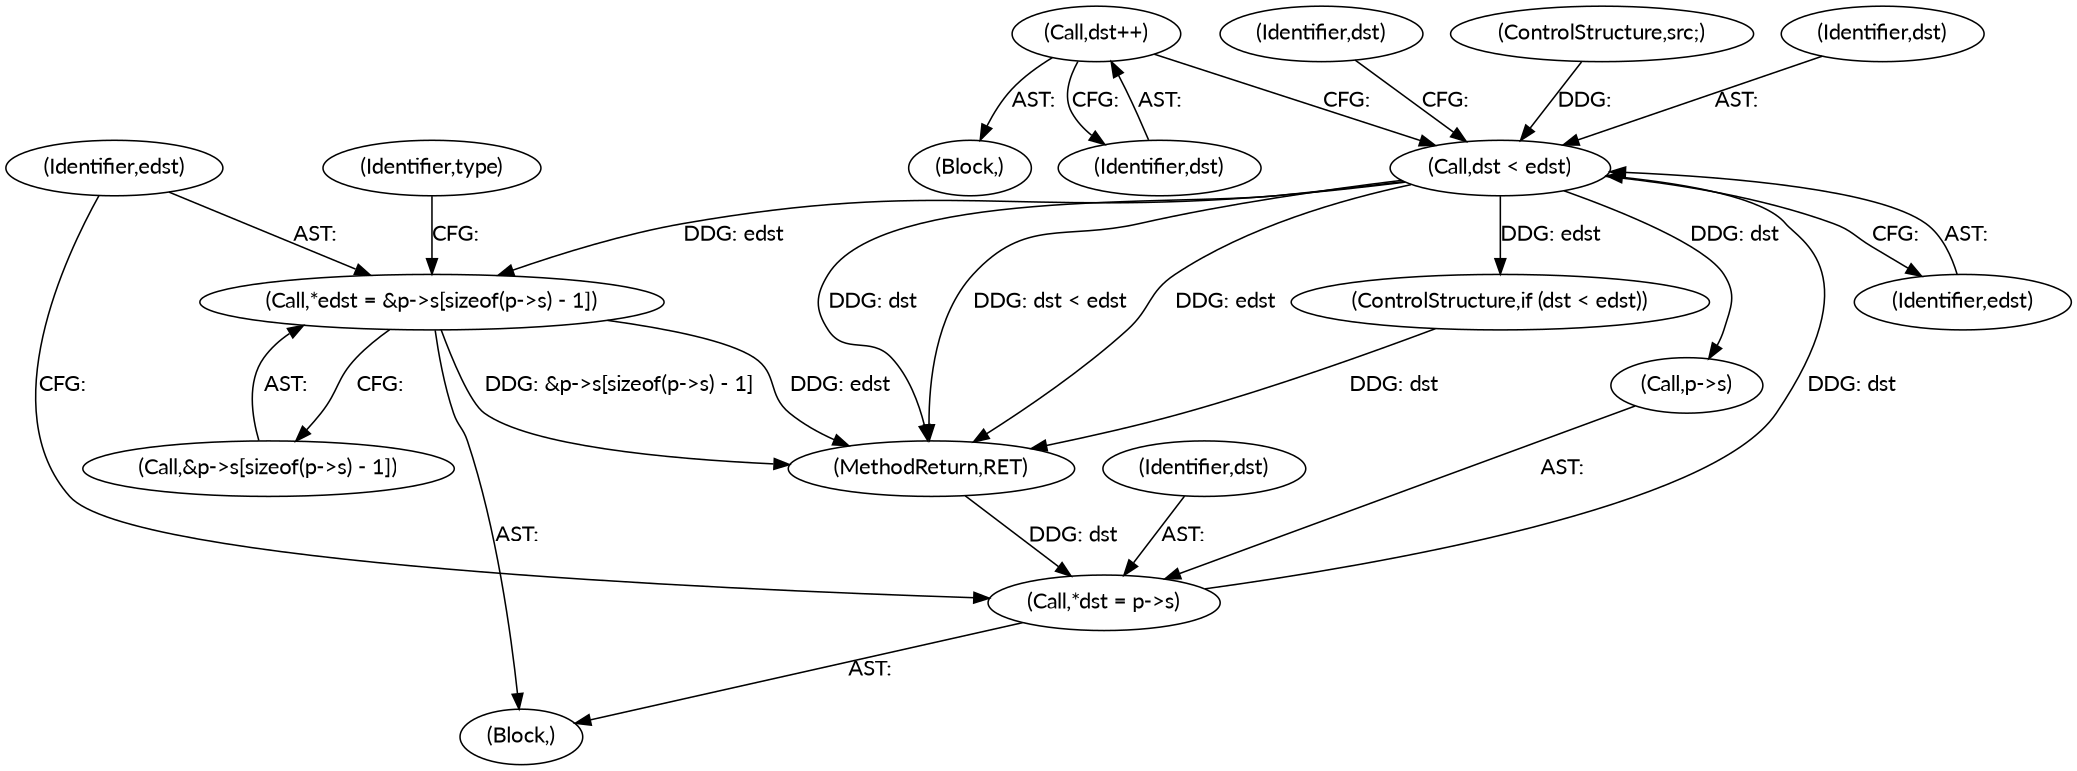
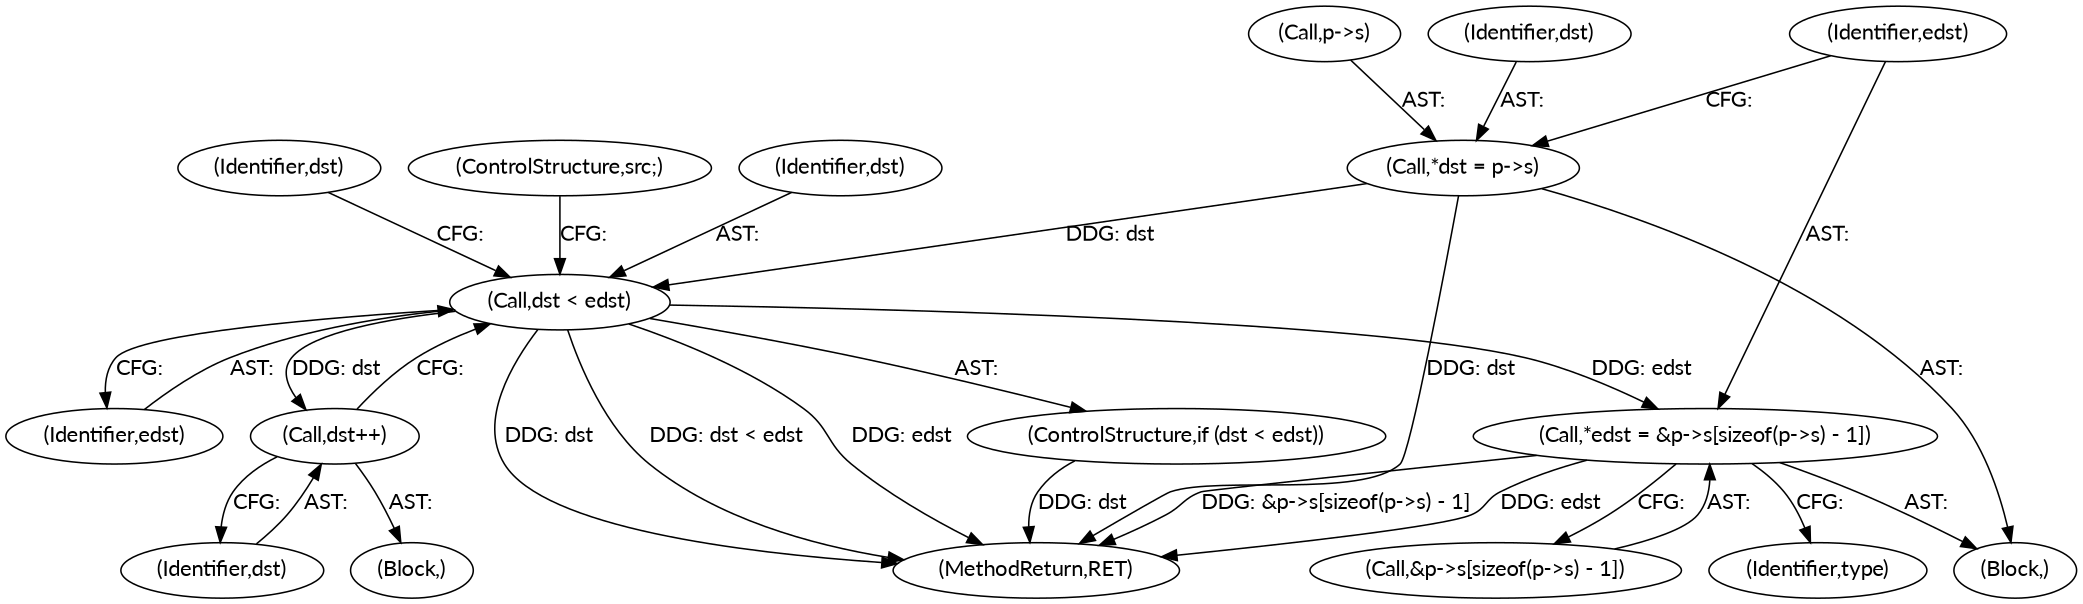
edge "(ControlStructure,src;)" -> "(Call,dst < edst)": label "DDG: " -> "CFG: "
edge "(Identifier,type)" -> "(Call,*edst = &p->s[sizeof(p->s) - 1])": reversed
edge "(Call,dst < edst)" -> "(ControlStructure,if (dst < edst))": label "DDG: edst" -> "AST: "
edge "(Call,dst < edst)" -> "(Call,p->s)": now "(Call,dst < edst)" -> "(Call,dst++)"
edge "(MethodReturn,RET)" -> "(Call,*dst = p->s)": reversed
